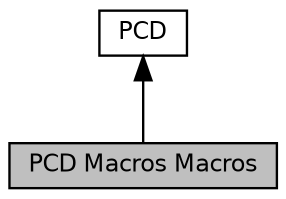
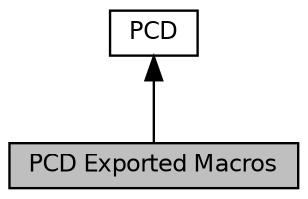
node "PCD Macros Macros": label "PCD Macros Macros" -> "PCD Exported Macros"
